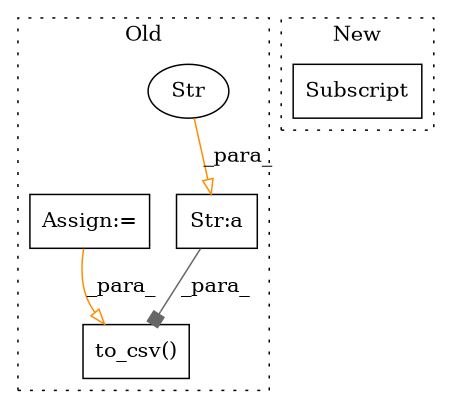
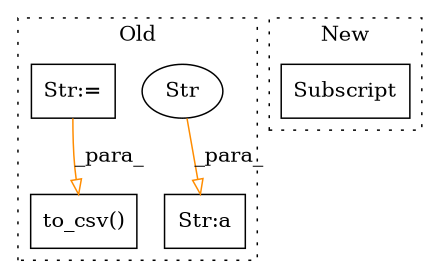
node "Assign:=": label "Assign:=" -> "Str:="
edge "Str:a" -> "to_csv()": removed, label "_para_"
